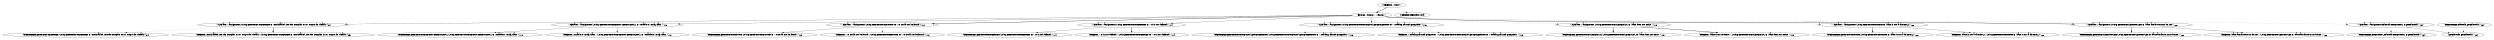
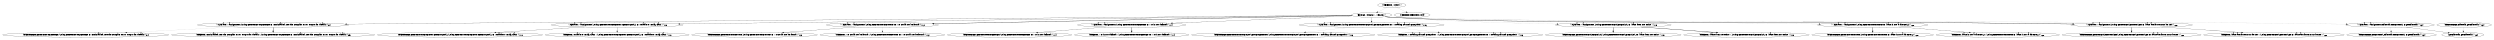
edge "(METHOD,<clinit>)" -> "(BLOCK,<empty>,<empty>)": style bold -> dotted
